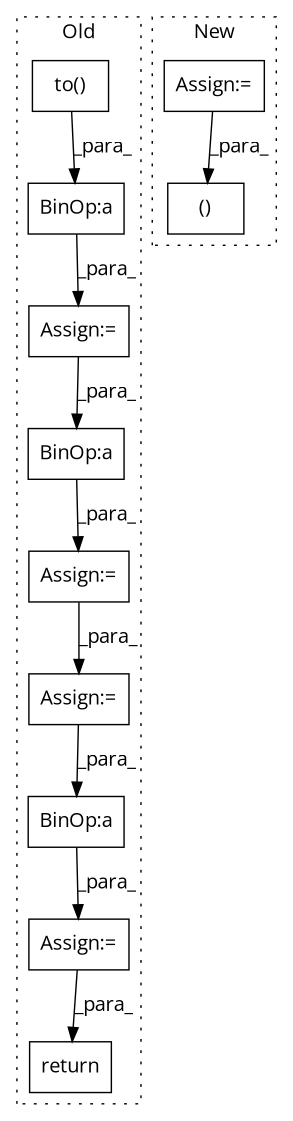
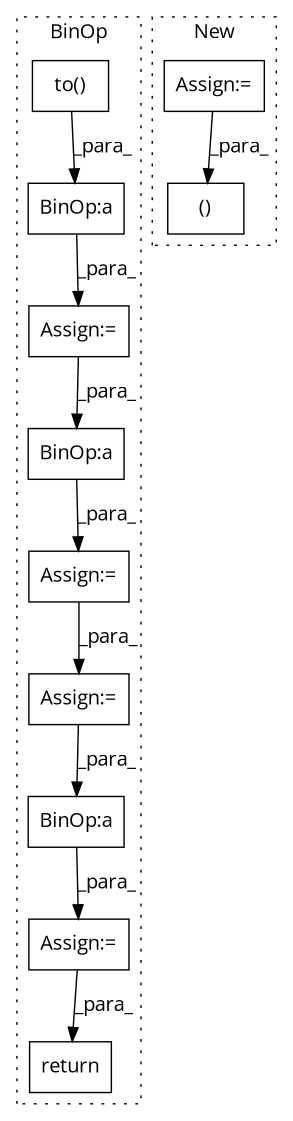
cluster "Old": label "Old" -> "BinOp"
